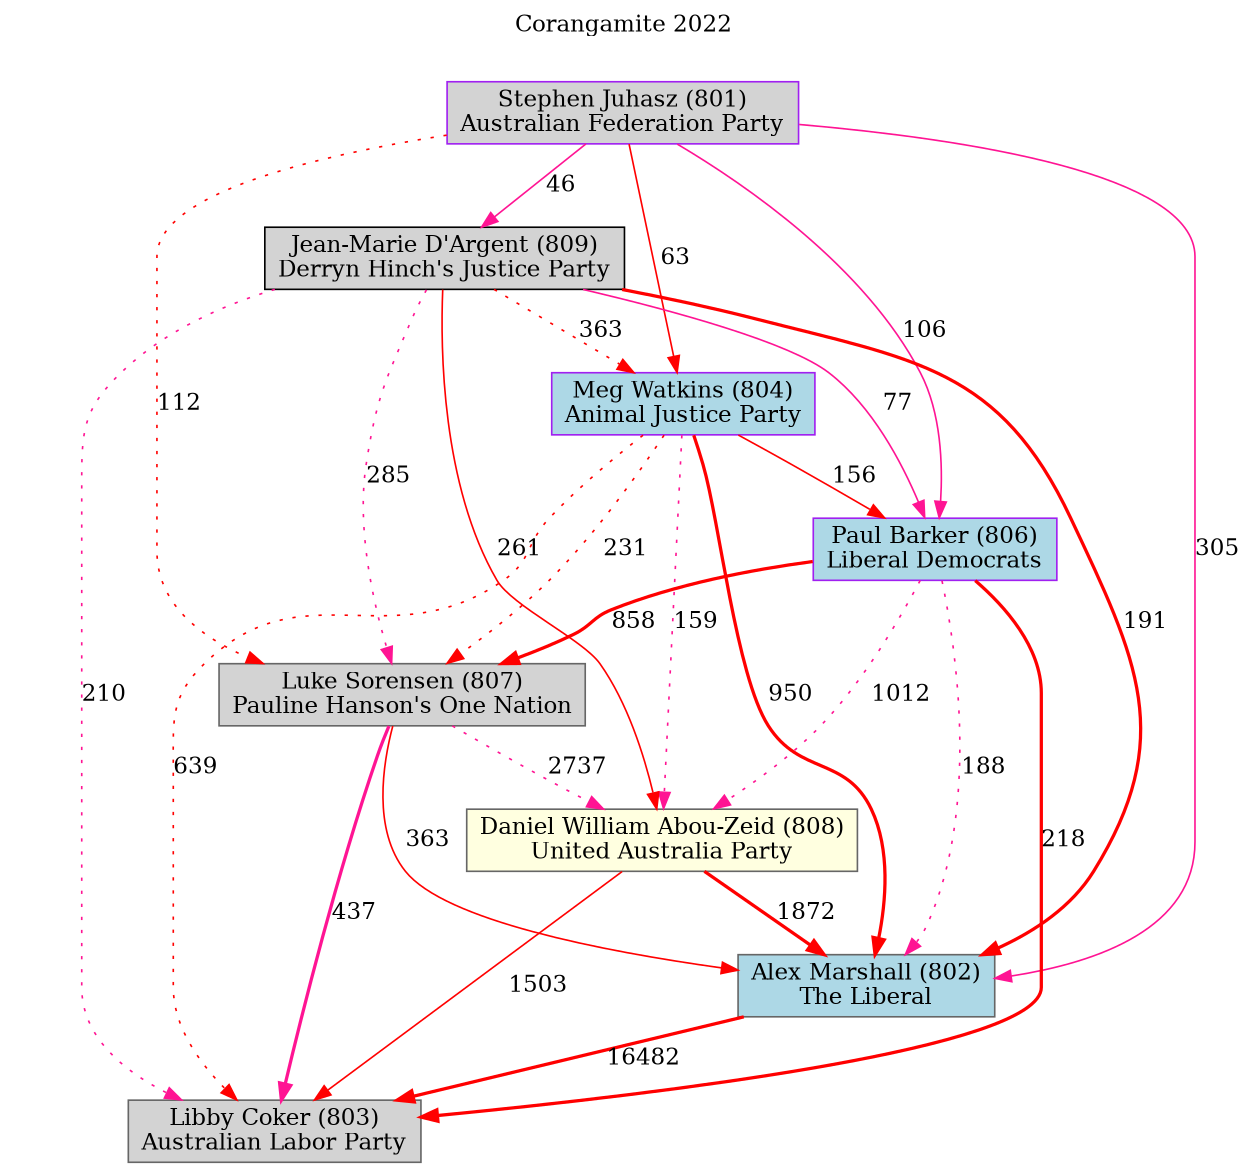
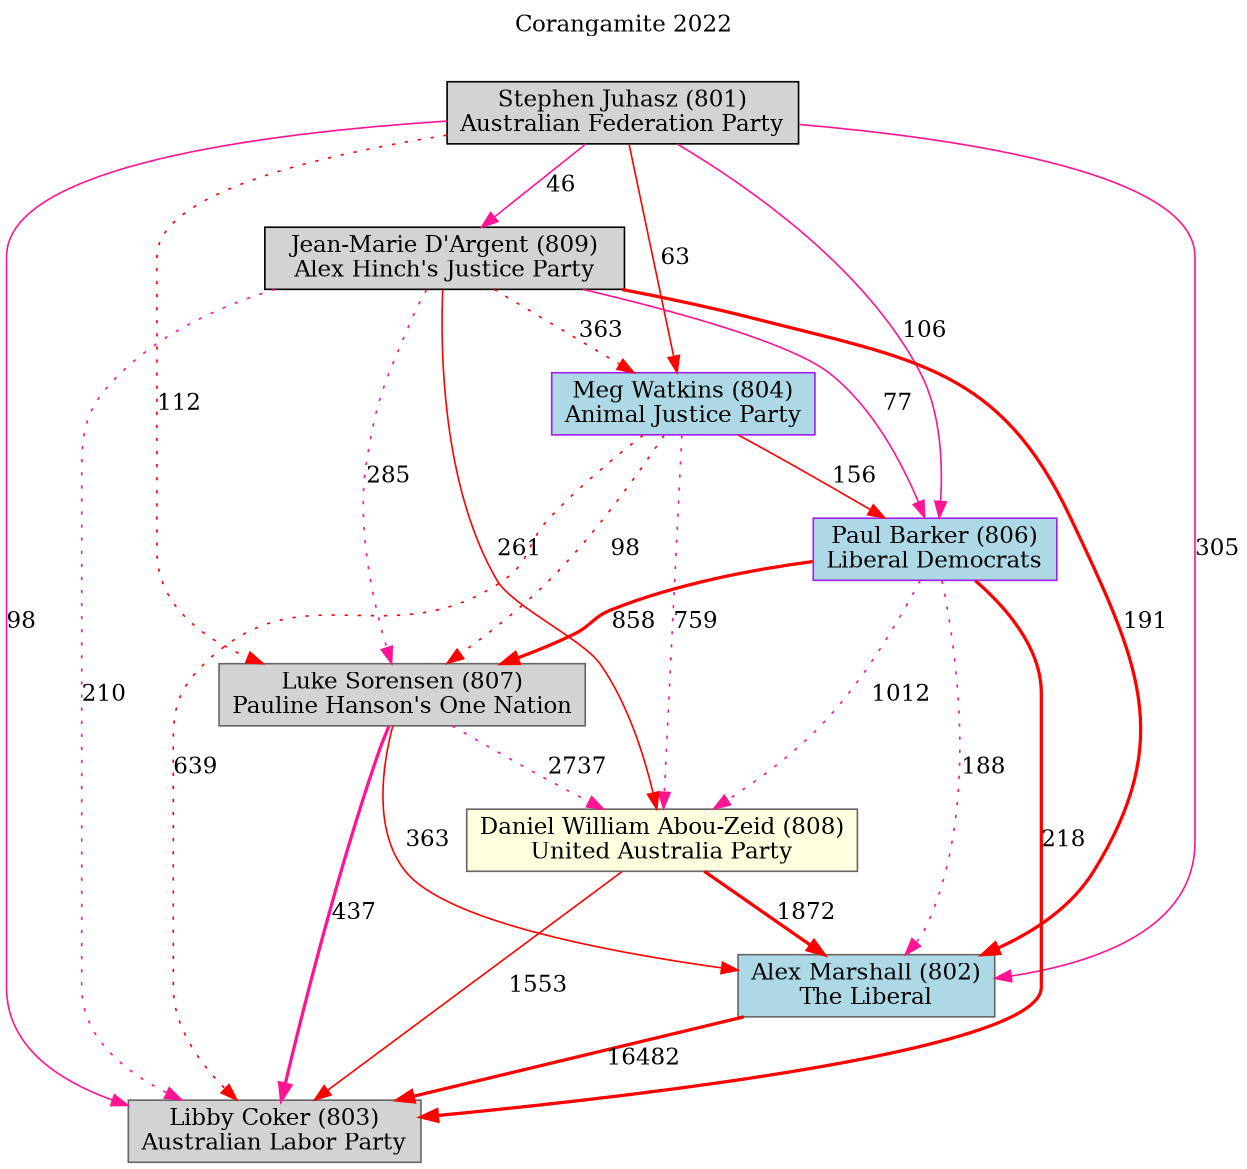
node "Stephen Juhasz (801) Australian Federation Party": color purple -> black
node "Jean-Marie D'Argent (809) Derryn Hinch's Justice Party": label "Jean-Marie D'Argent (809) Derryn Hinch's Justice Party" -> "Jean-Marie D'Argent (809) Alex Hinch's Justice Party"
edge "Stephen Juhasz (801) Australian Federation Party" -> "Libby Coker (803) Australian Labor Party": added, label "98"
edge "Meg Watkins (804) Animal Justice Party" -> "Luke Sorensen (807) Pauline Hanson's One Nation": label "231" -> "98"
edge "Meg Watkins (804) Animal Justice Party" -> "Daniel William Abou-Zeid (808) United Australia Party": label "159" -> "759"
edge "Meg Watkins (804) Animal Justice Party" -> "Alex Marshall (802) The Liberal": removed, label "950"
edge "Daniel William Abou-Zeid (808) United Australia Party" -> "Libby Coker (803) Australian Labor Party": label "1503" -> "1553"
